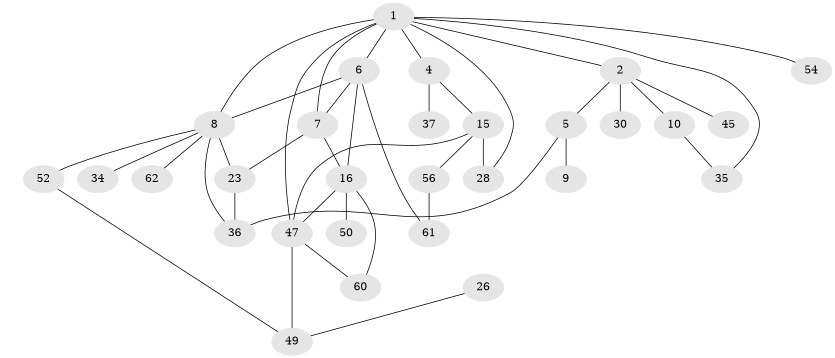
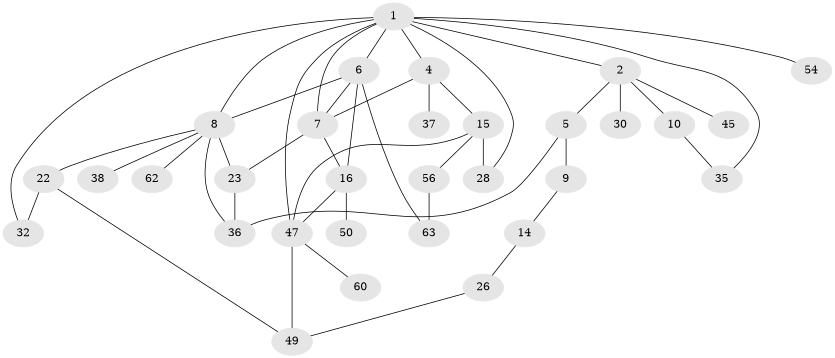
edge "4" -- "7": added
node "52": label "52" -> "22"
node "34": label "34" -> "38"
edge "16" -- "60": removed
node "32": added
node "61": label "61" -> "63"
node "14": added
